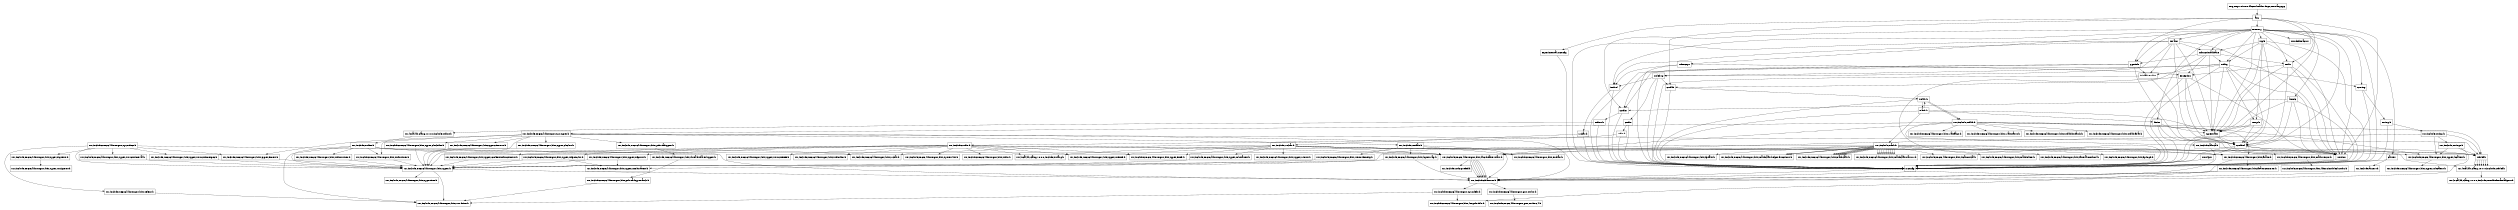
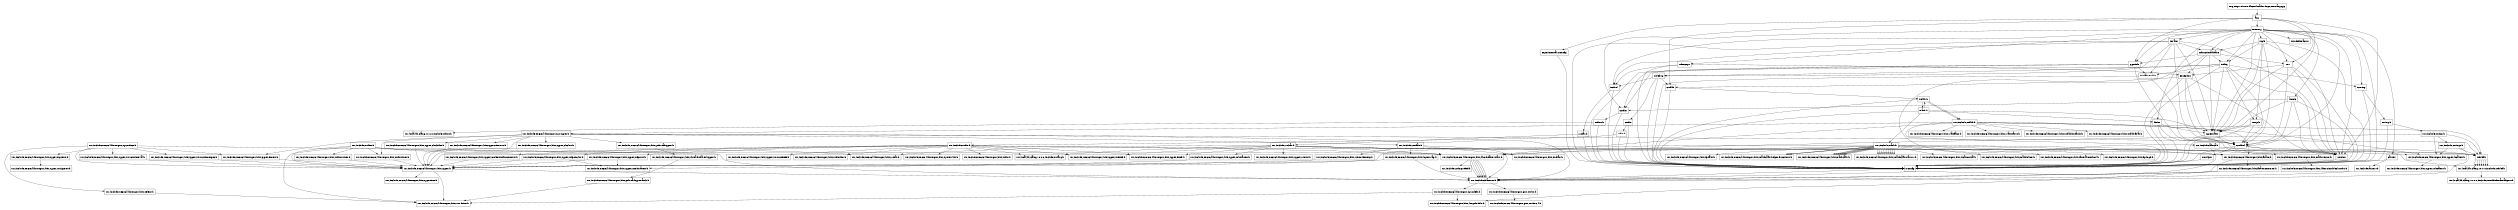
node "stdio": label "stdio" -> "new"
edge "usr/local/lib/clang/10.0.0/include/stdint.h" -> "usr/include/stdint.h": removed
